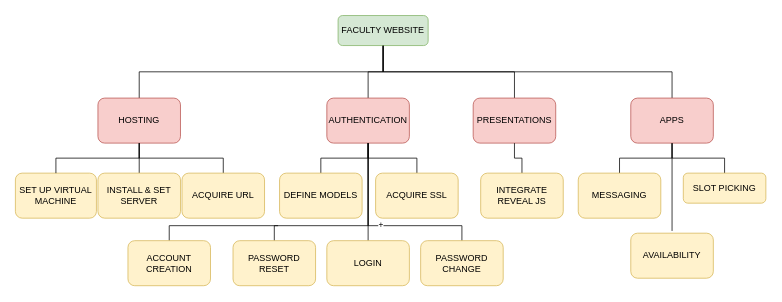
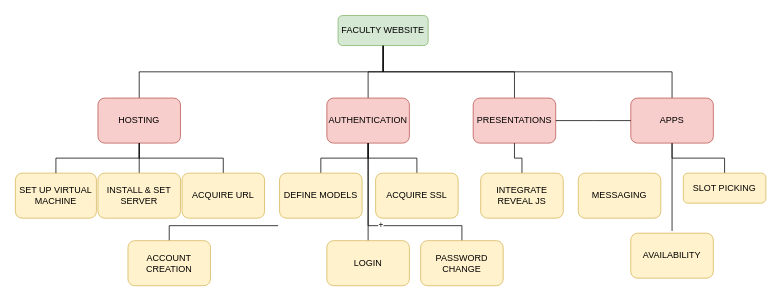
edge "APPS" -- "MESSAGING": now "APPS" -- "PRESENTATIONS"
edge "AUTHENTICATION" -- "PASSWORD RESET": removed
node "PASSWORD RESET": removed
